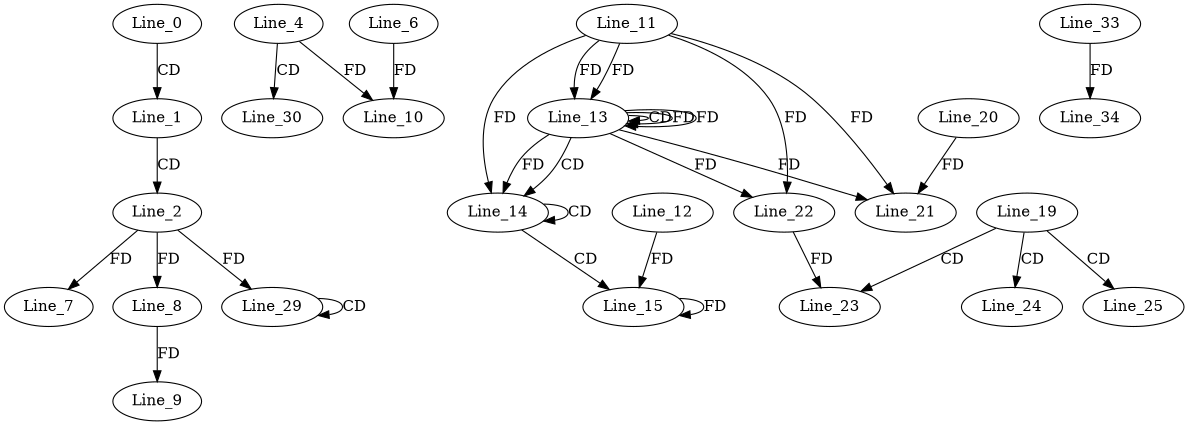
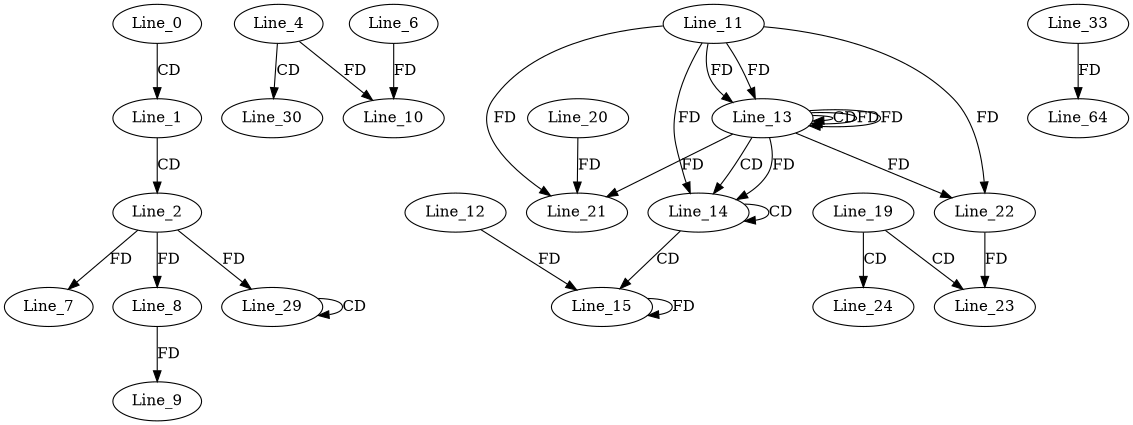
node "Line_34": label "Line_34" -> "Line_64"
node "Line_25": removed
